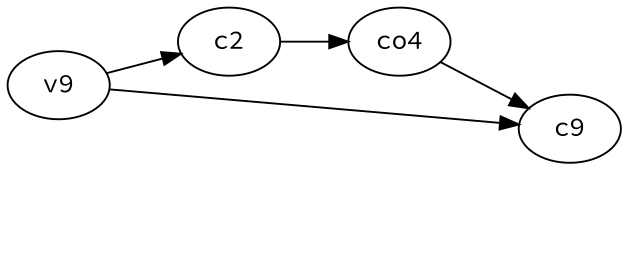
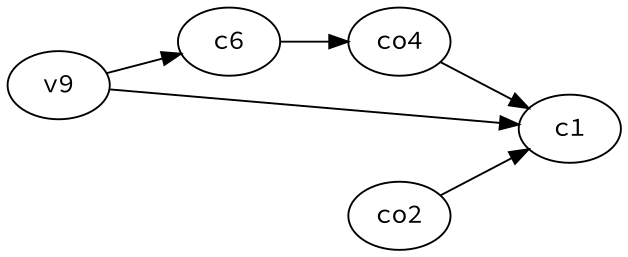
node "c2": label "c2" -> "c6"
node "c9": label "c9" -> "c1"
node "co2": added
